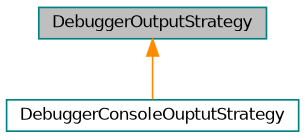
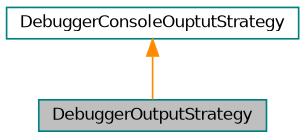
edge "DebuggerConsoleOuptutStrategy" -> "DebuggerOutputStrategy": reversed
